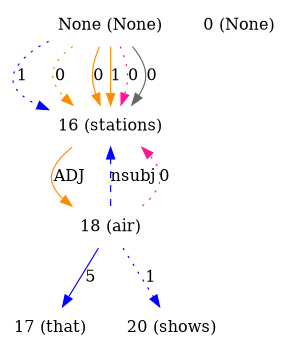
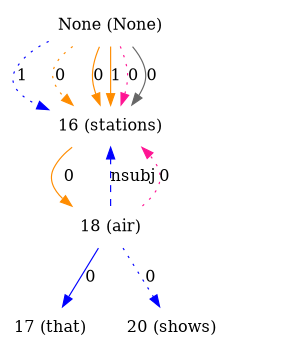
node "0 (None)": removed
edge "16 (stations)" -> "18 (air)": label "ADJ" -> "0"
edge "18 (air)" -> "17 (that)": label "5" -> "0"
edge "18 (air)" -> "20 (shows)": label "1" -> "0"
